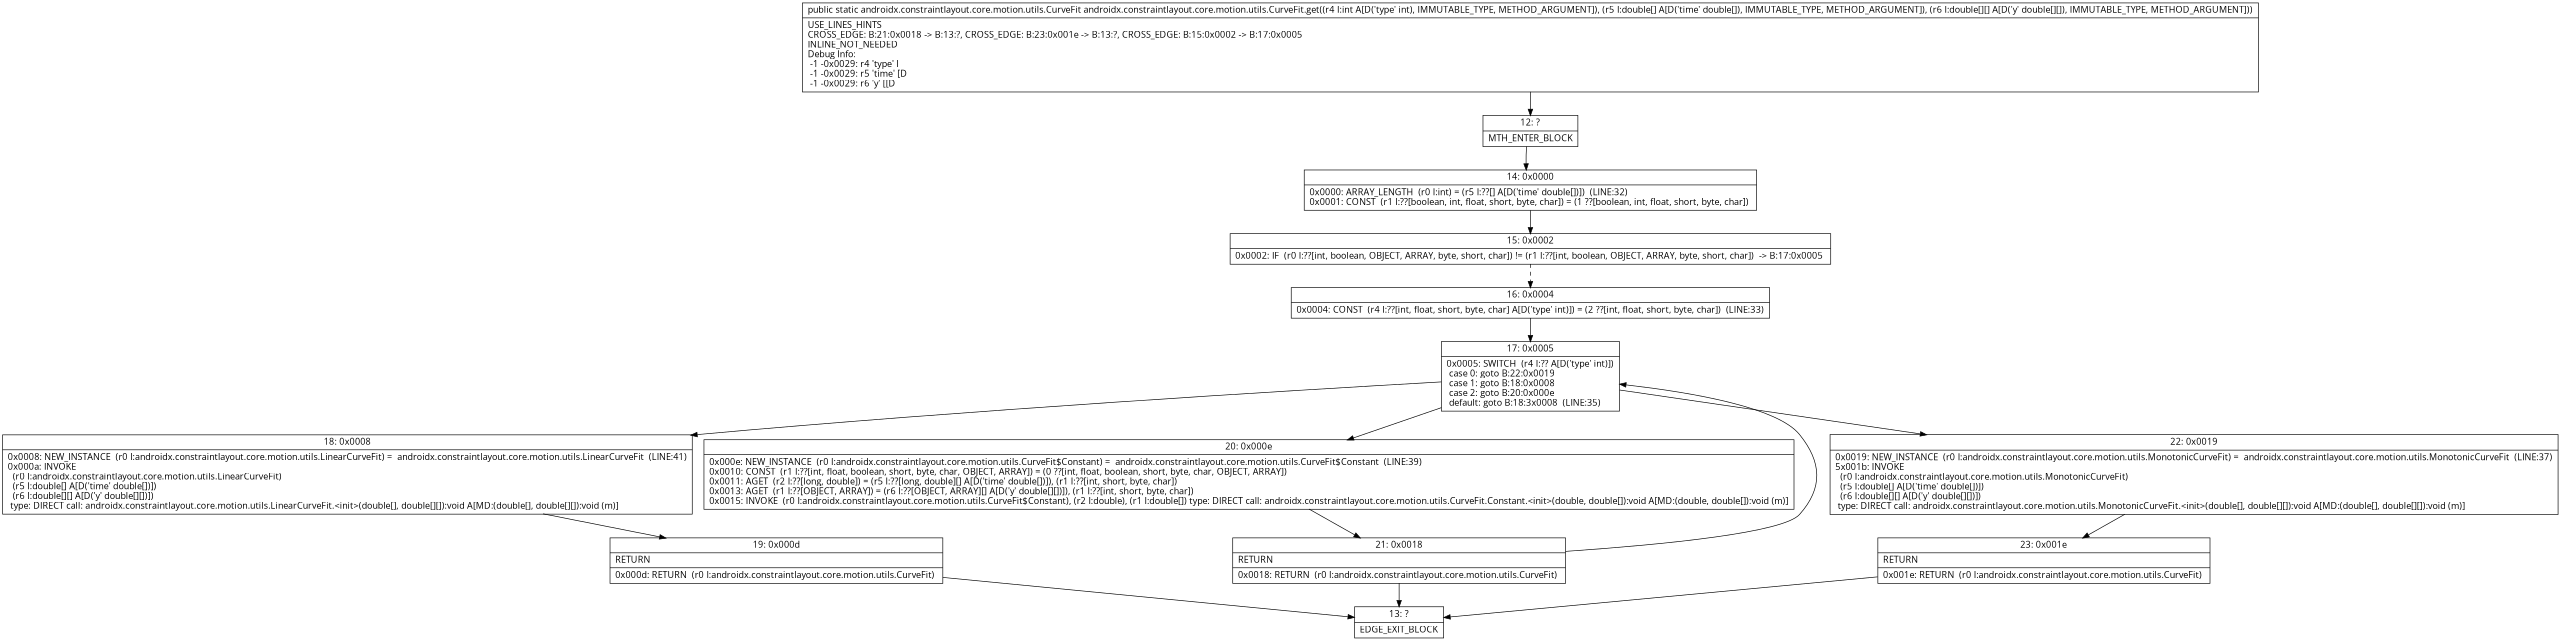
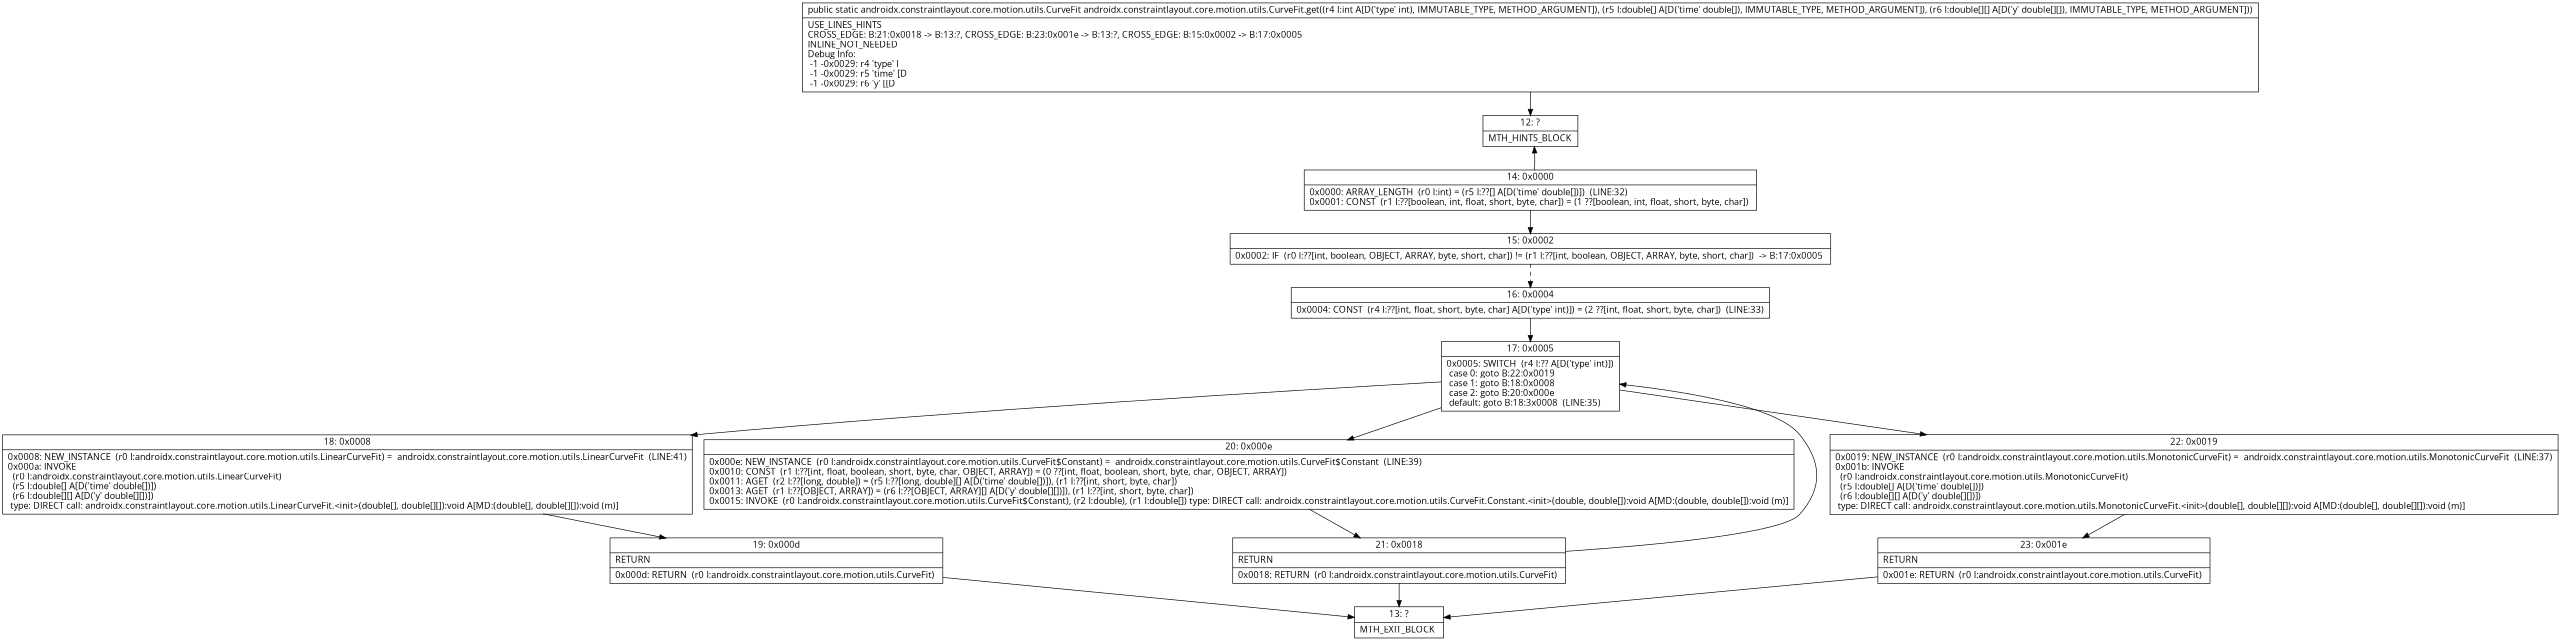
node "12: ?": text "MTH_ENTER_BLOCK" -> "MTH_HINTS_BLOCK"
edge "12: ?" -> "14: 0x0000": reversed
node "22: 0x0019": text "5x001b: INVOKE" -> "0x001b: INVOKE"
node "13: ?": text "EDGE_EXIT_BLOCK" -> "MTH_EXIT_BLOCK"
